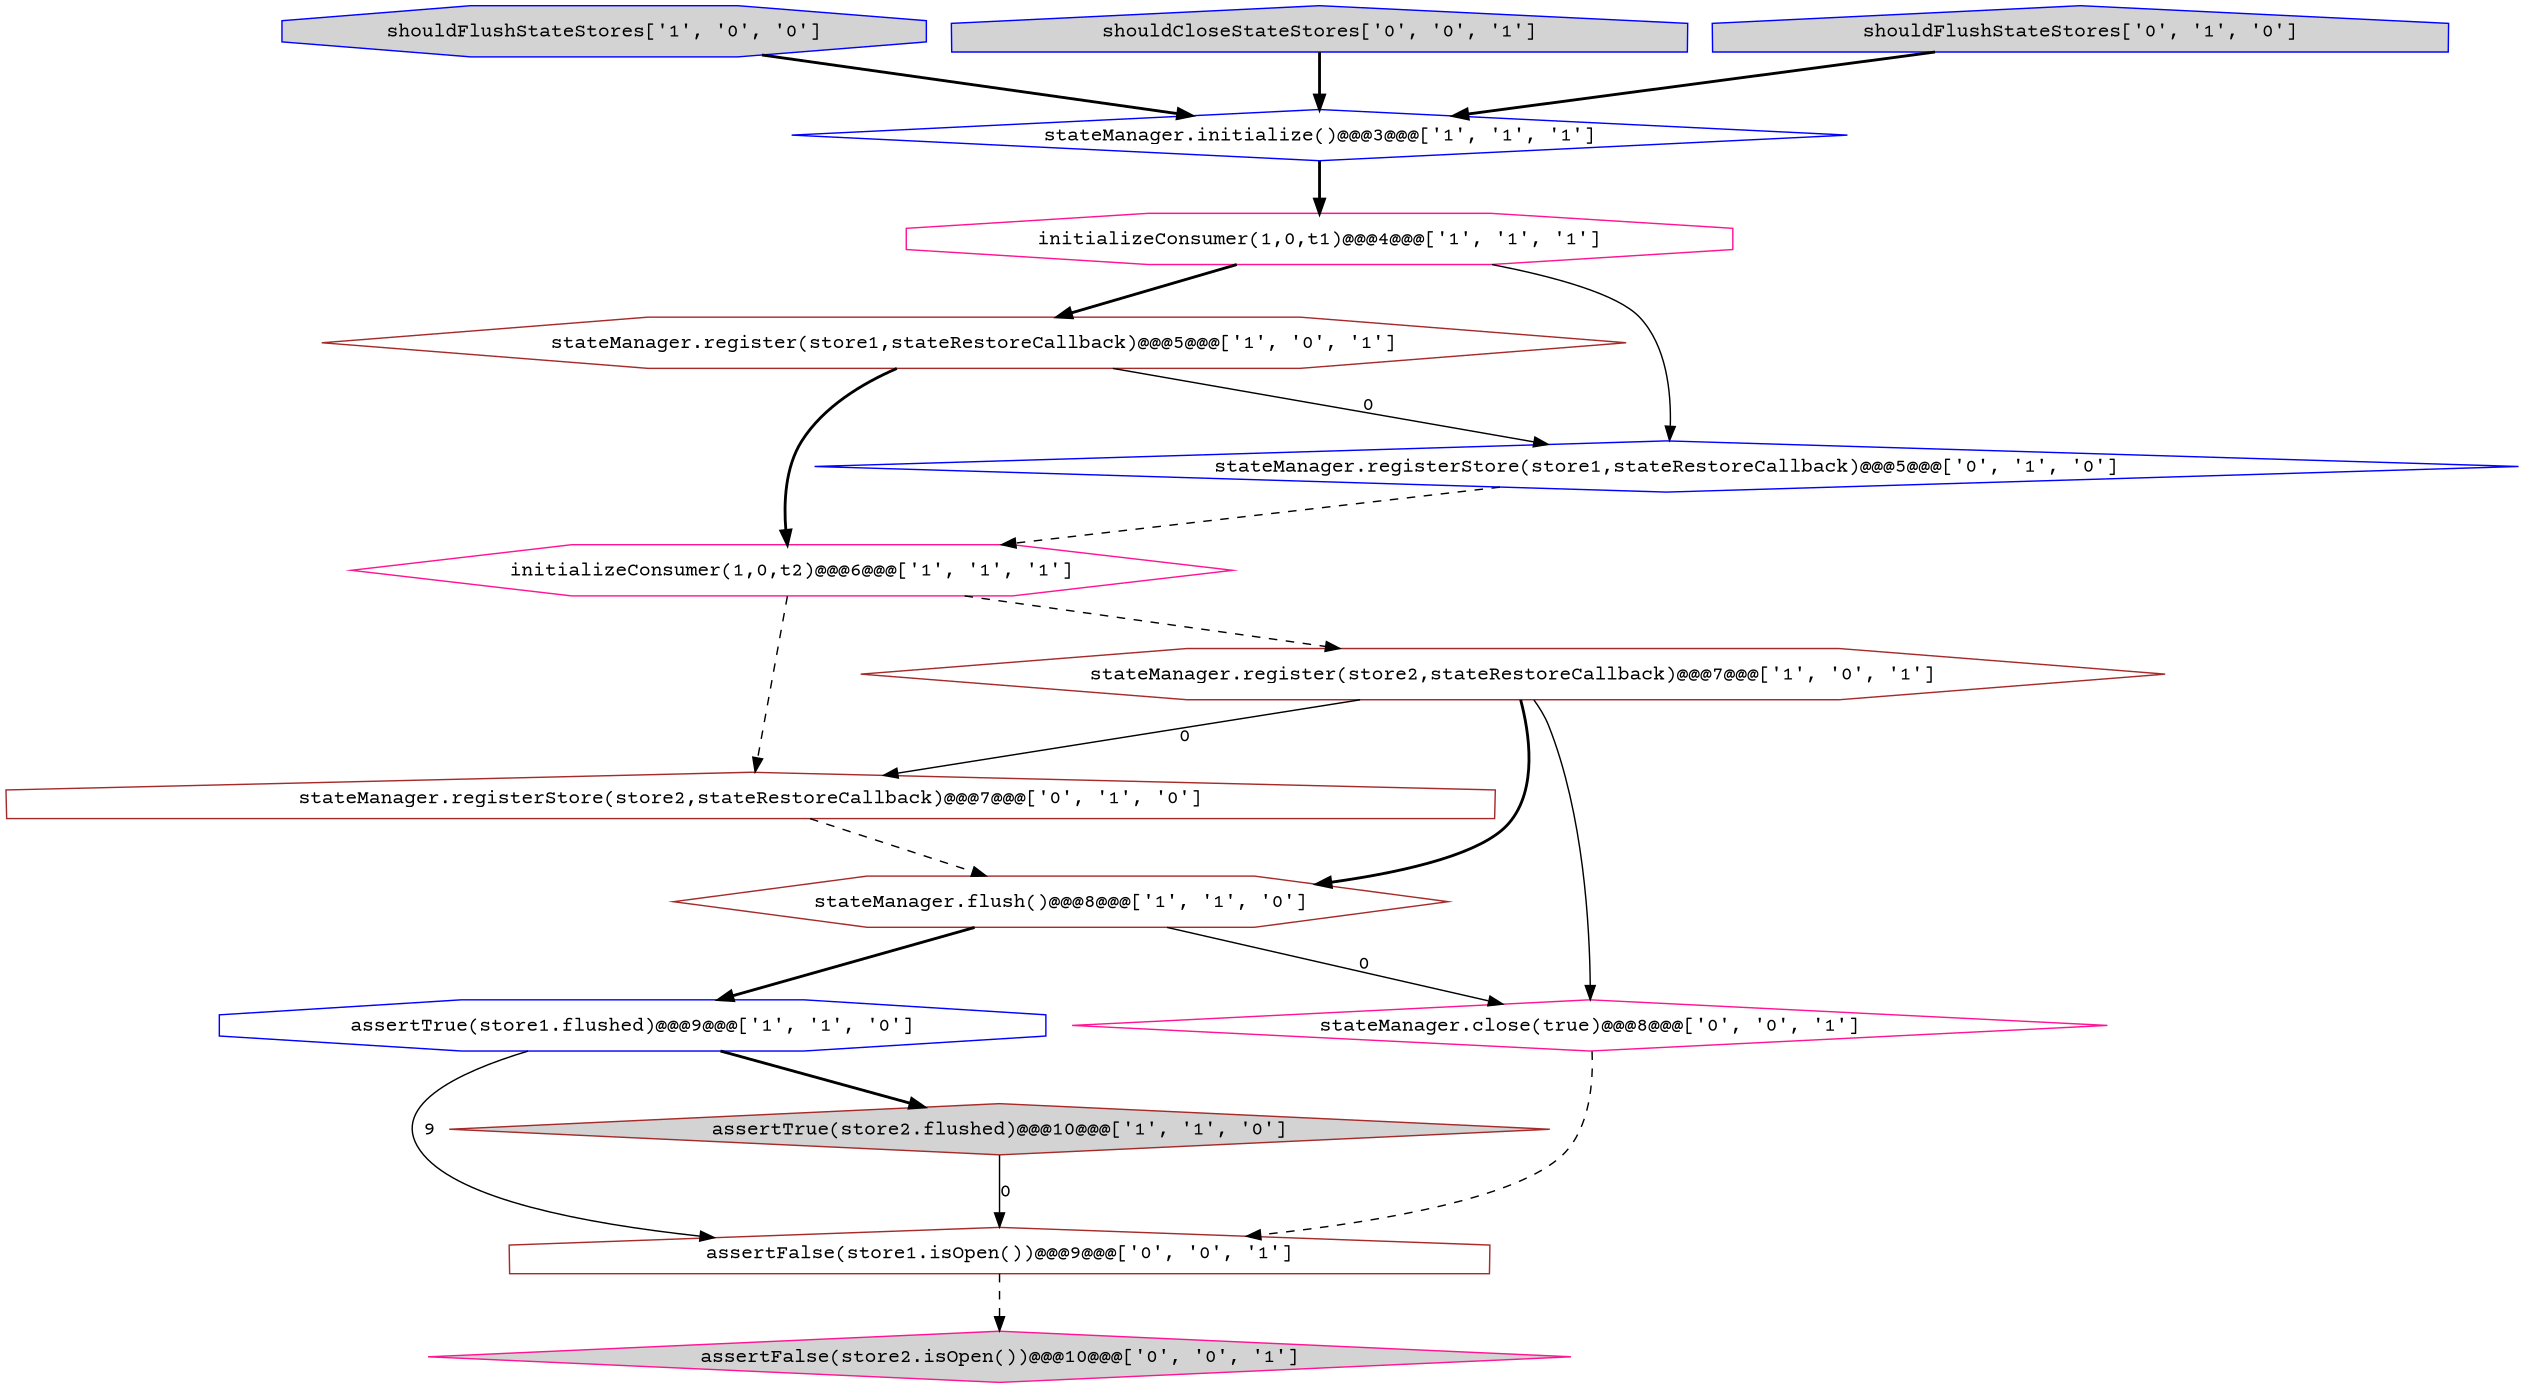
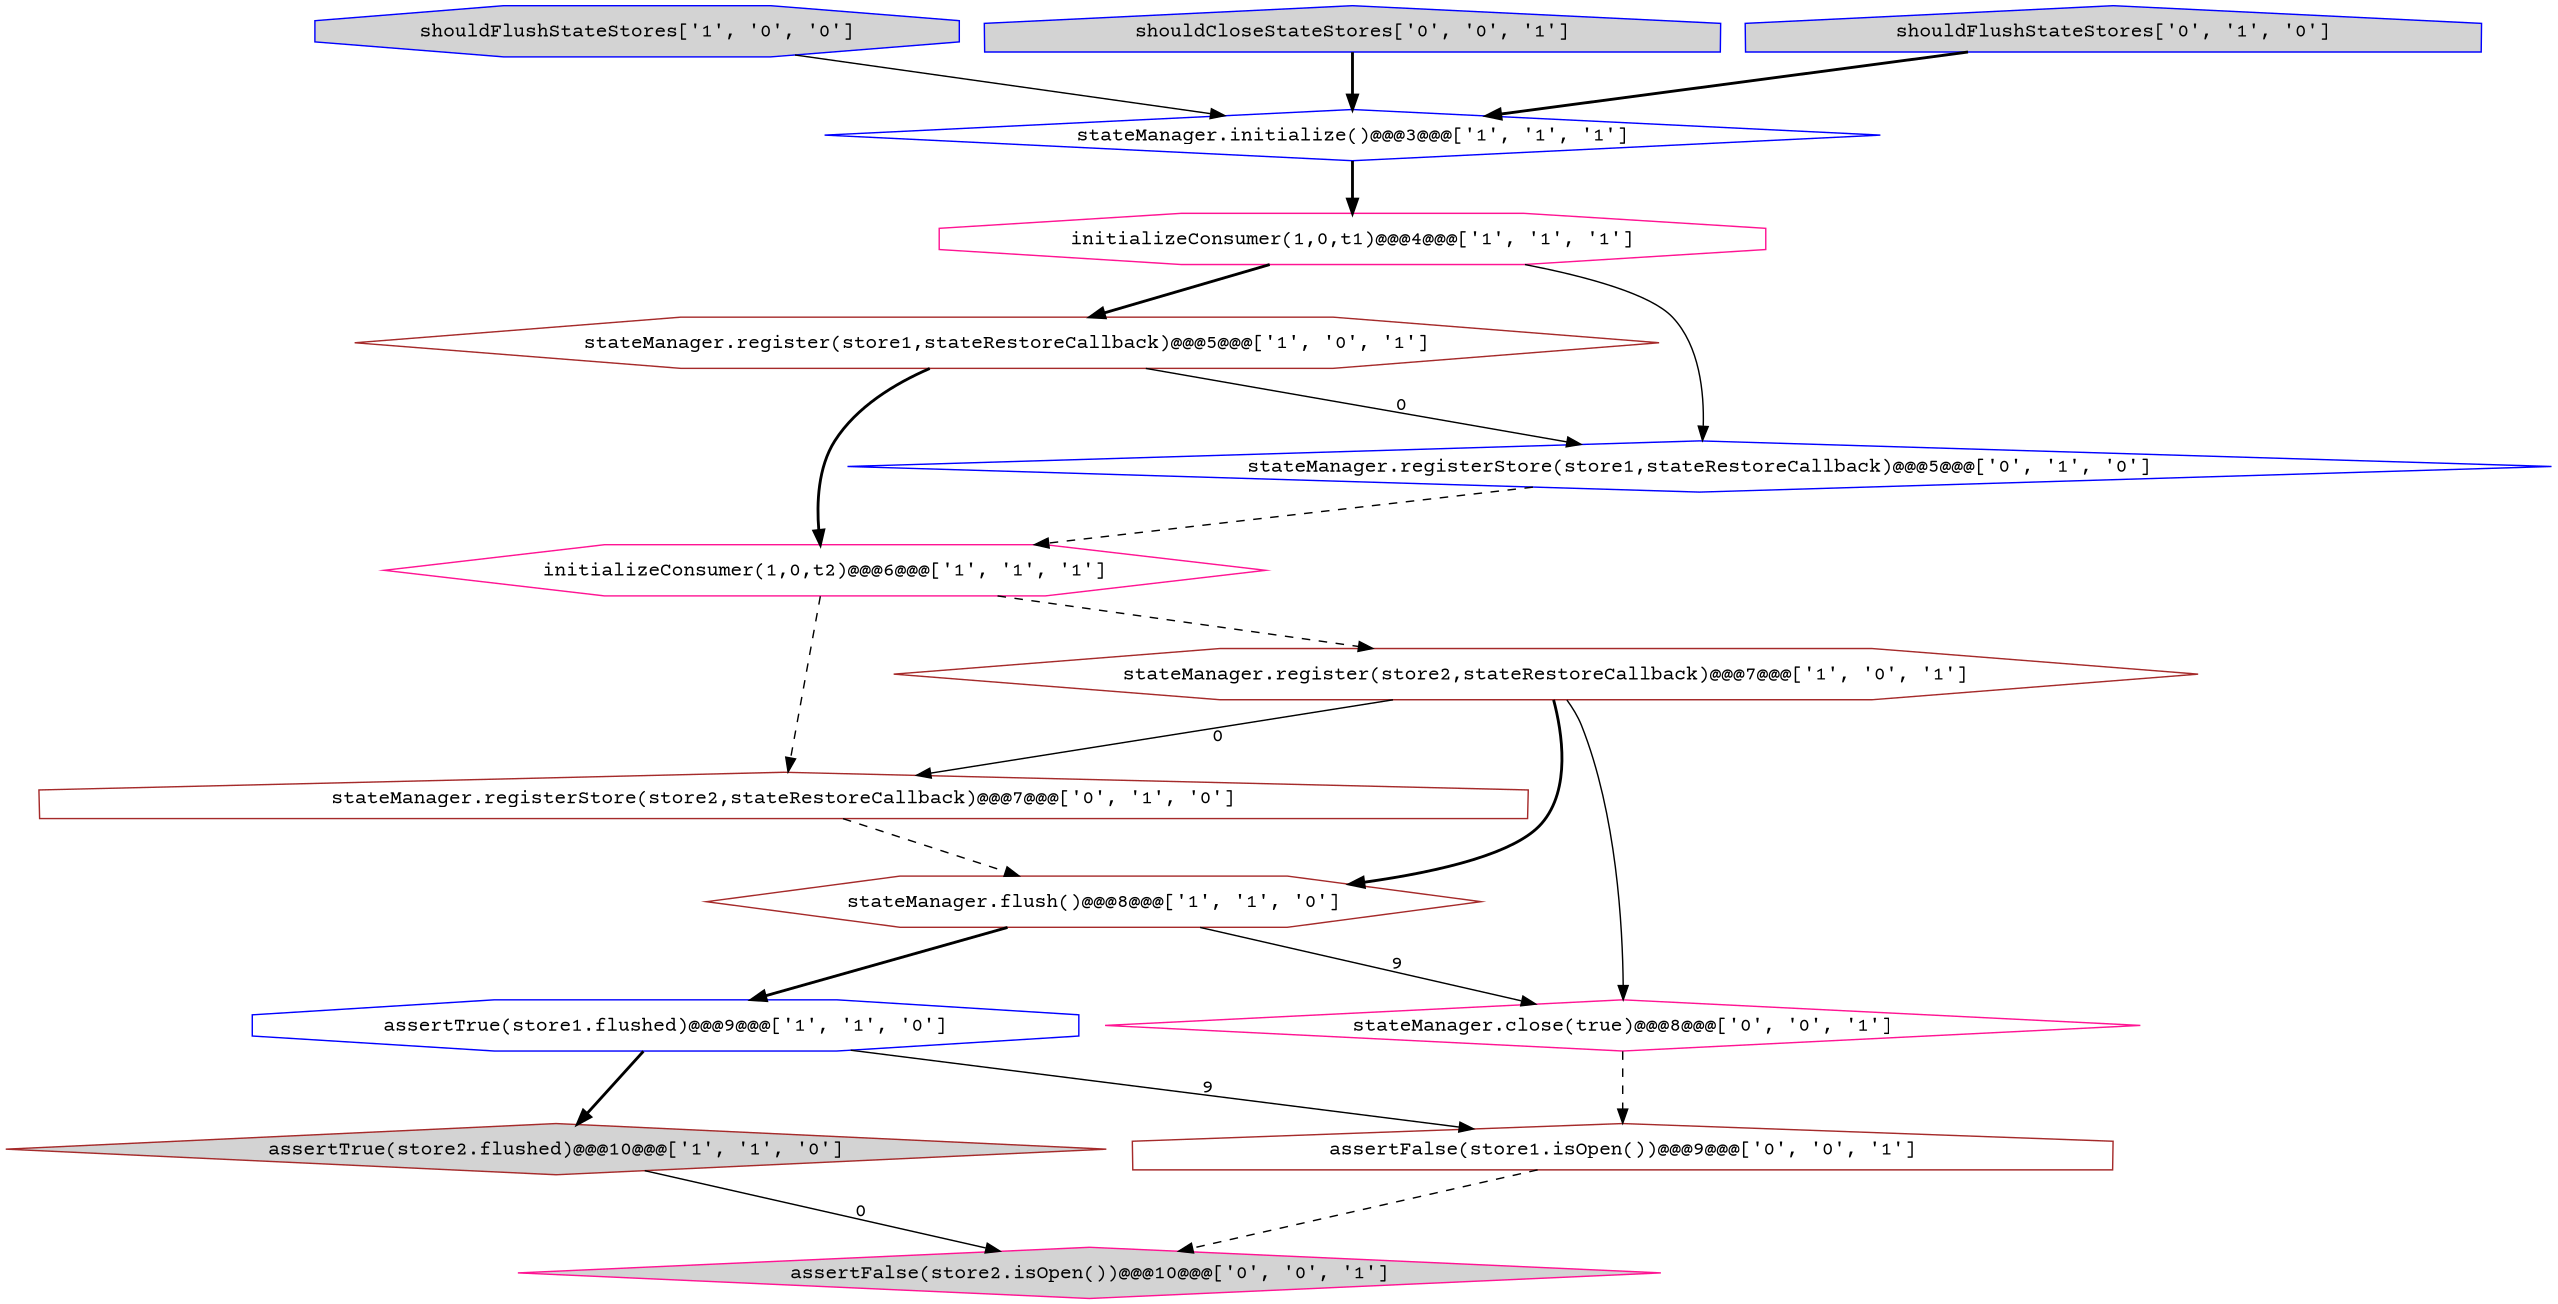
edge "shouldFlushStateStores['1', '0', '0']" -> "stateManager.initialize()@@@3@@@['1', '1', '1']": style bold -> solid
edge "stateManager.flush()@@@8@@@['1', '1', '0']" -> "stateManager.close(true)@@@8@@@['0', '0', '1']": label "0" -> "9"
edge "assertTrue(store2.flushed)@@@10@@@['1', '1', '0']" -> "assertFalse(store1.isOpen())@@@9@@@['0', '0', '1']": now "assertTrue(store2.flushed)@@@10@@@['1', '1', '0']" -> "assertFalse(store2.isOpen())@@@10@@@['0', '0', '1']"
